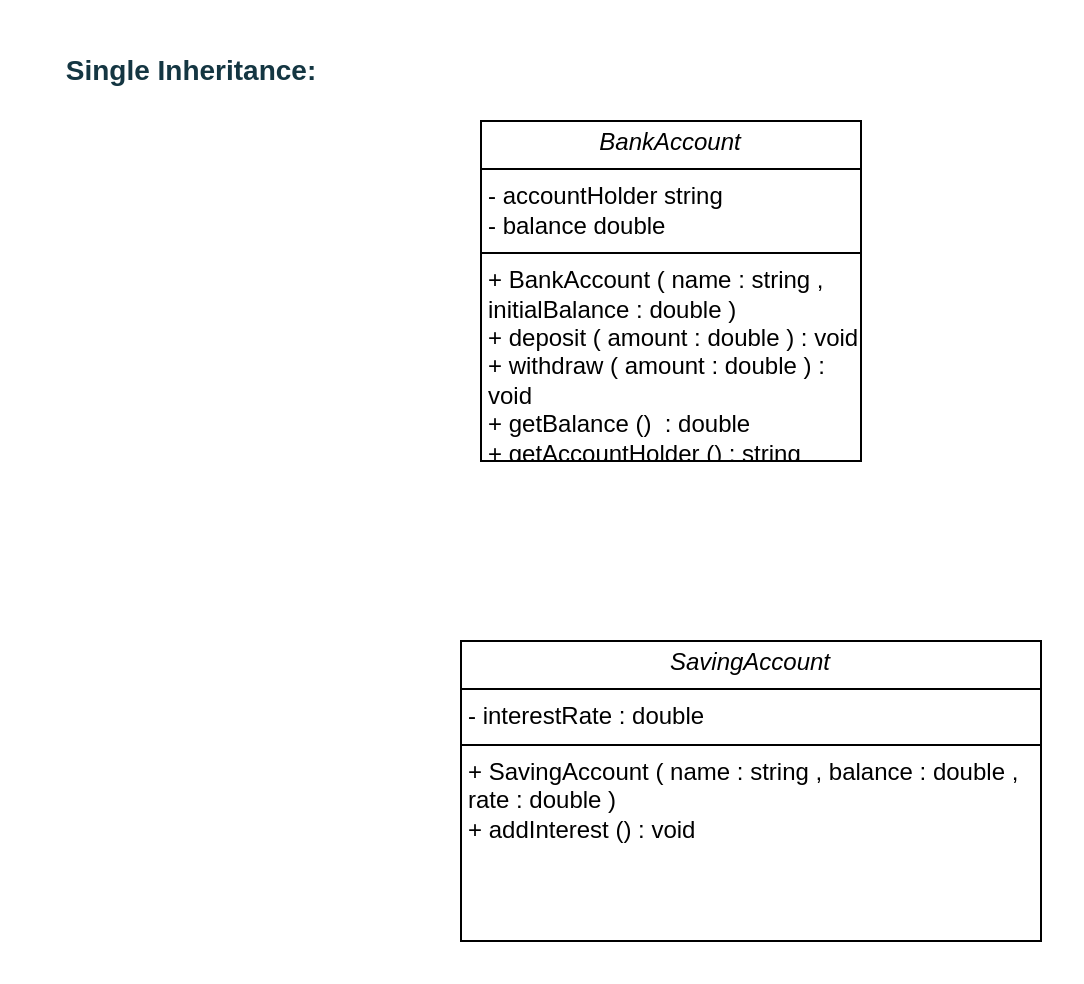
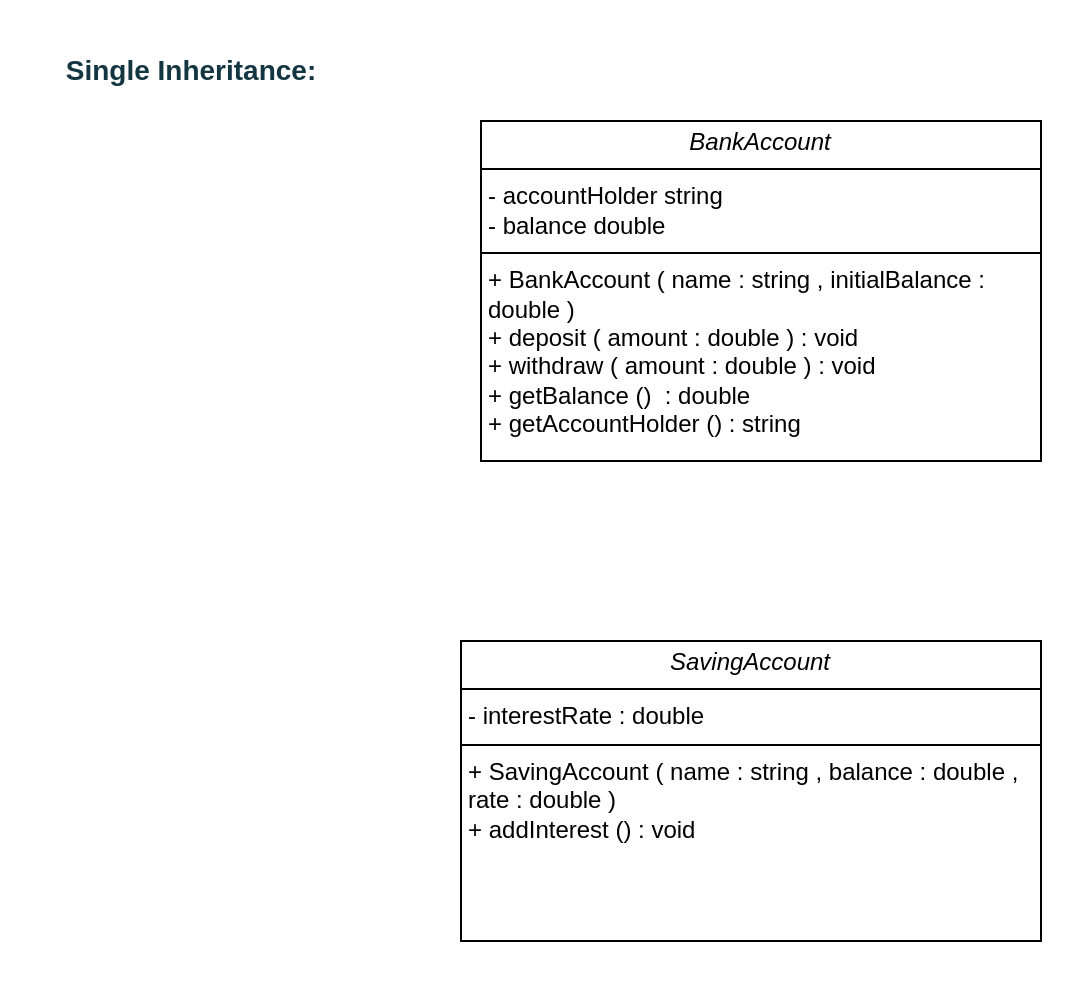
node "BankAccount - accountHolder string - balance double + BankAccount ( name : string , initialBalance : double ) + deposit ( amount : double ) : void + withdraw ( amount : double ) : void + getBalance () : double + getAccountHolder () : string": size 380x340 -> 560x340
